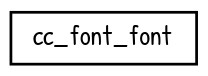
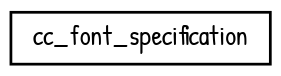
node "cc_font_font": label "cc_font_font" -> "cc_font_specification"
